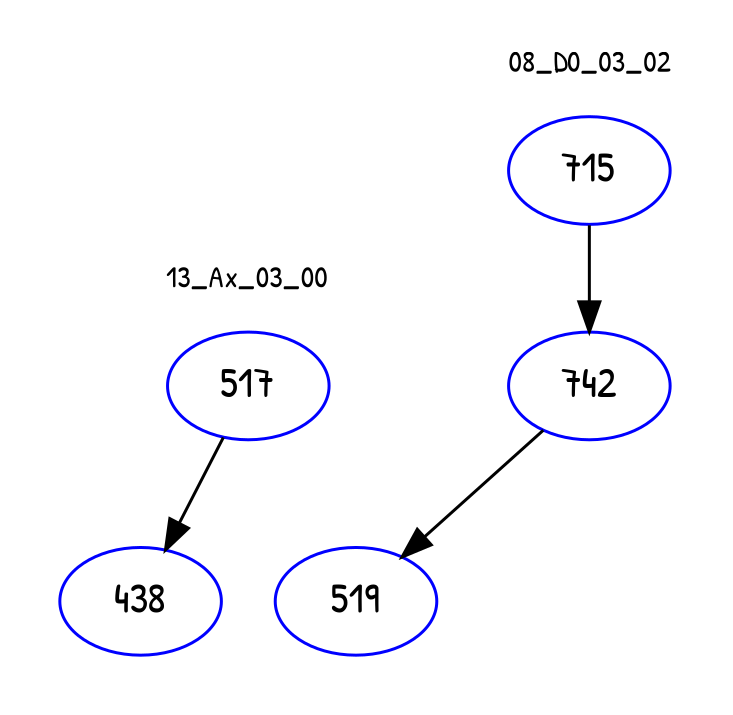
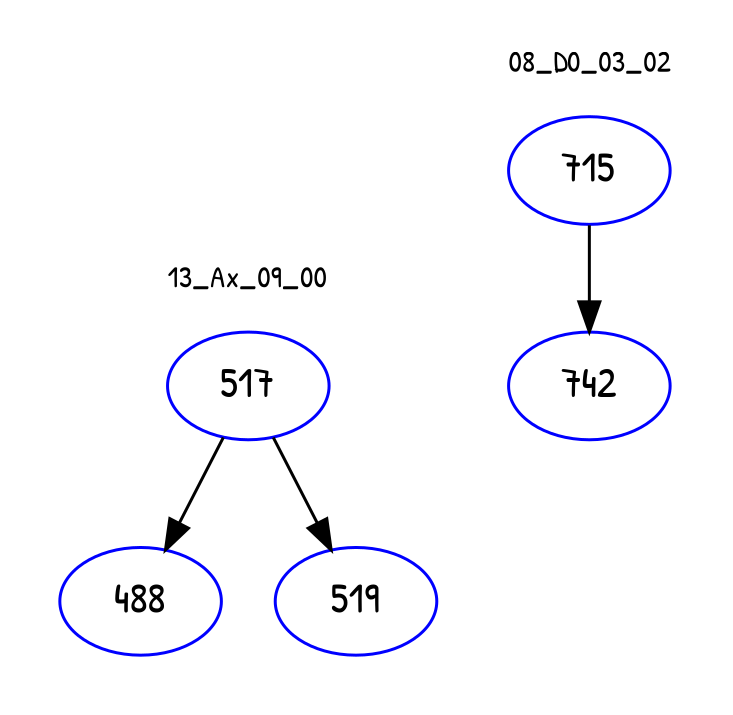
cluster "13_Ax_03_00": label "13_Ax_03_00" -> "13_Ax_09_00"
edge "742" -> "519": now "517" -> "519"
node "438": label "438" -> "488"
